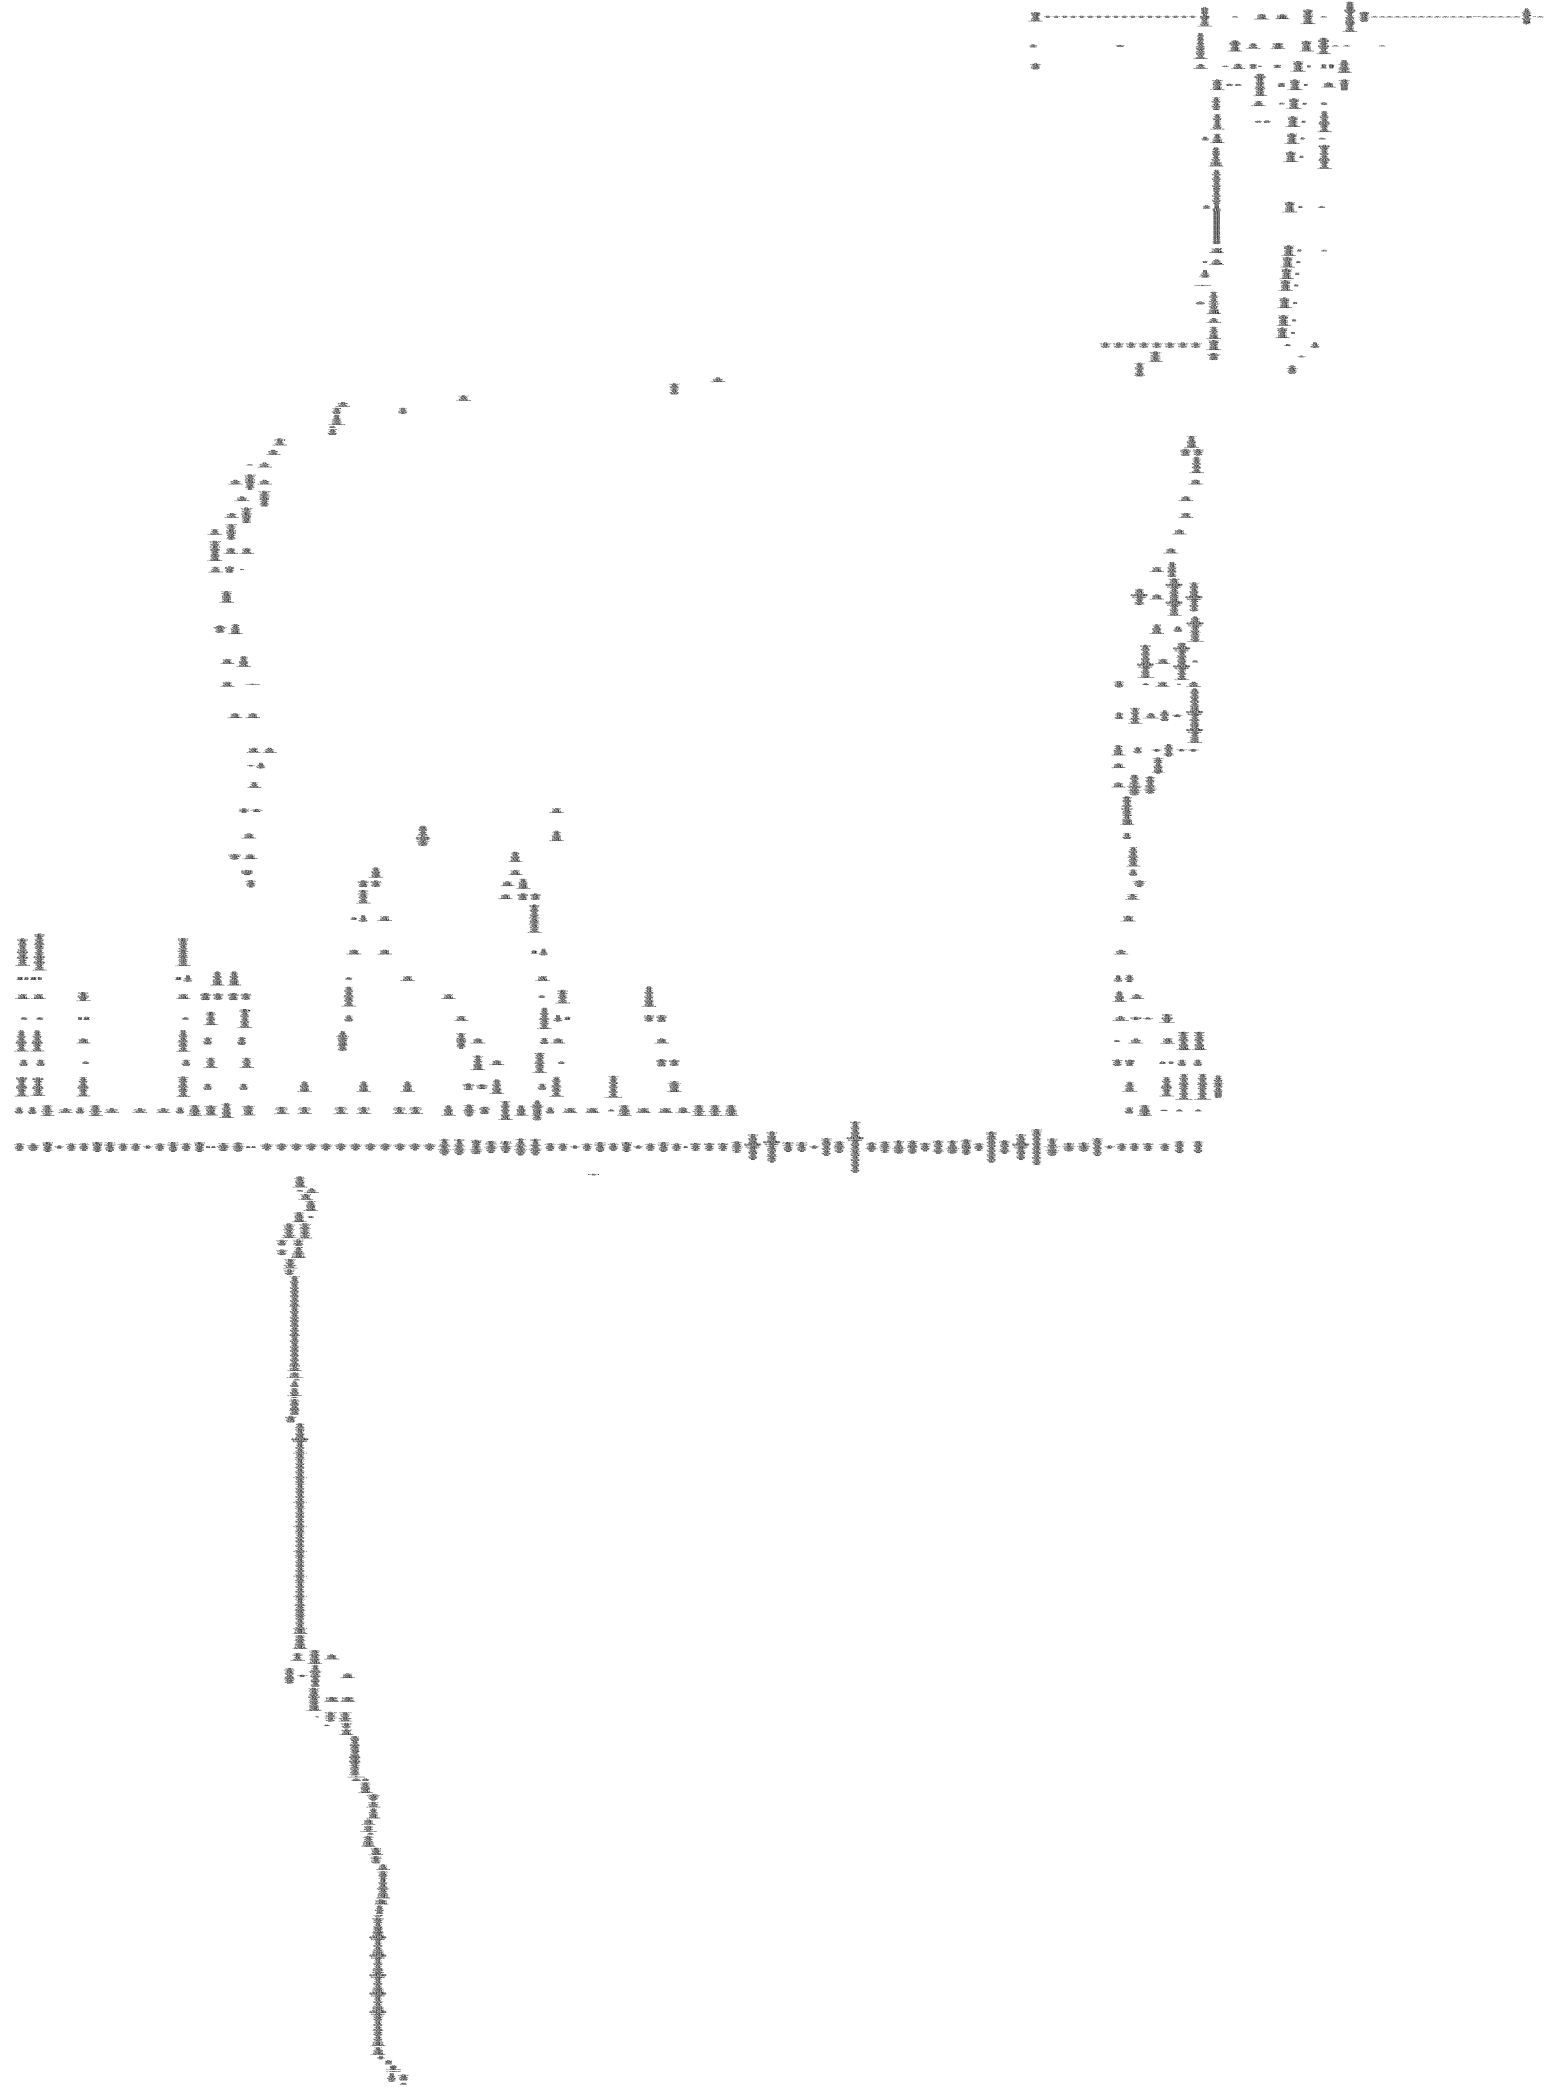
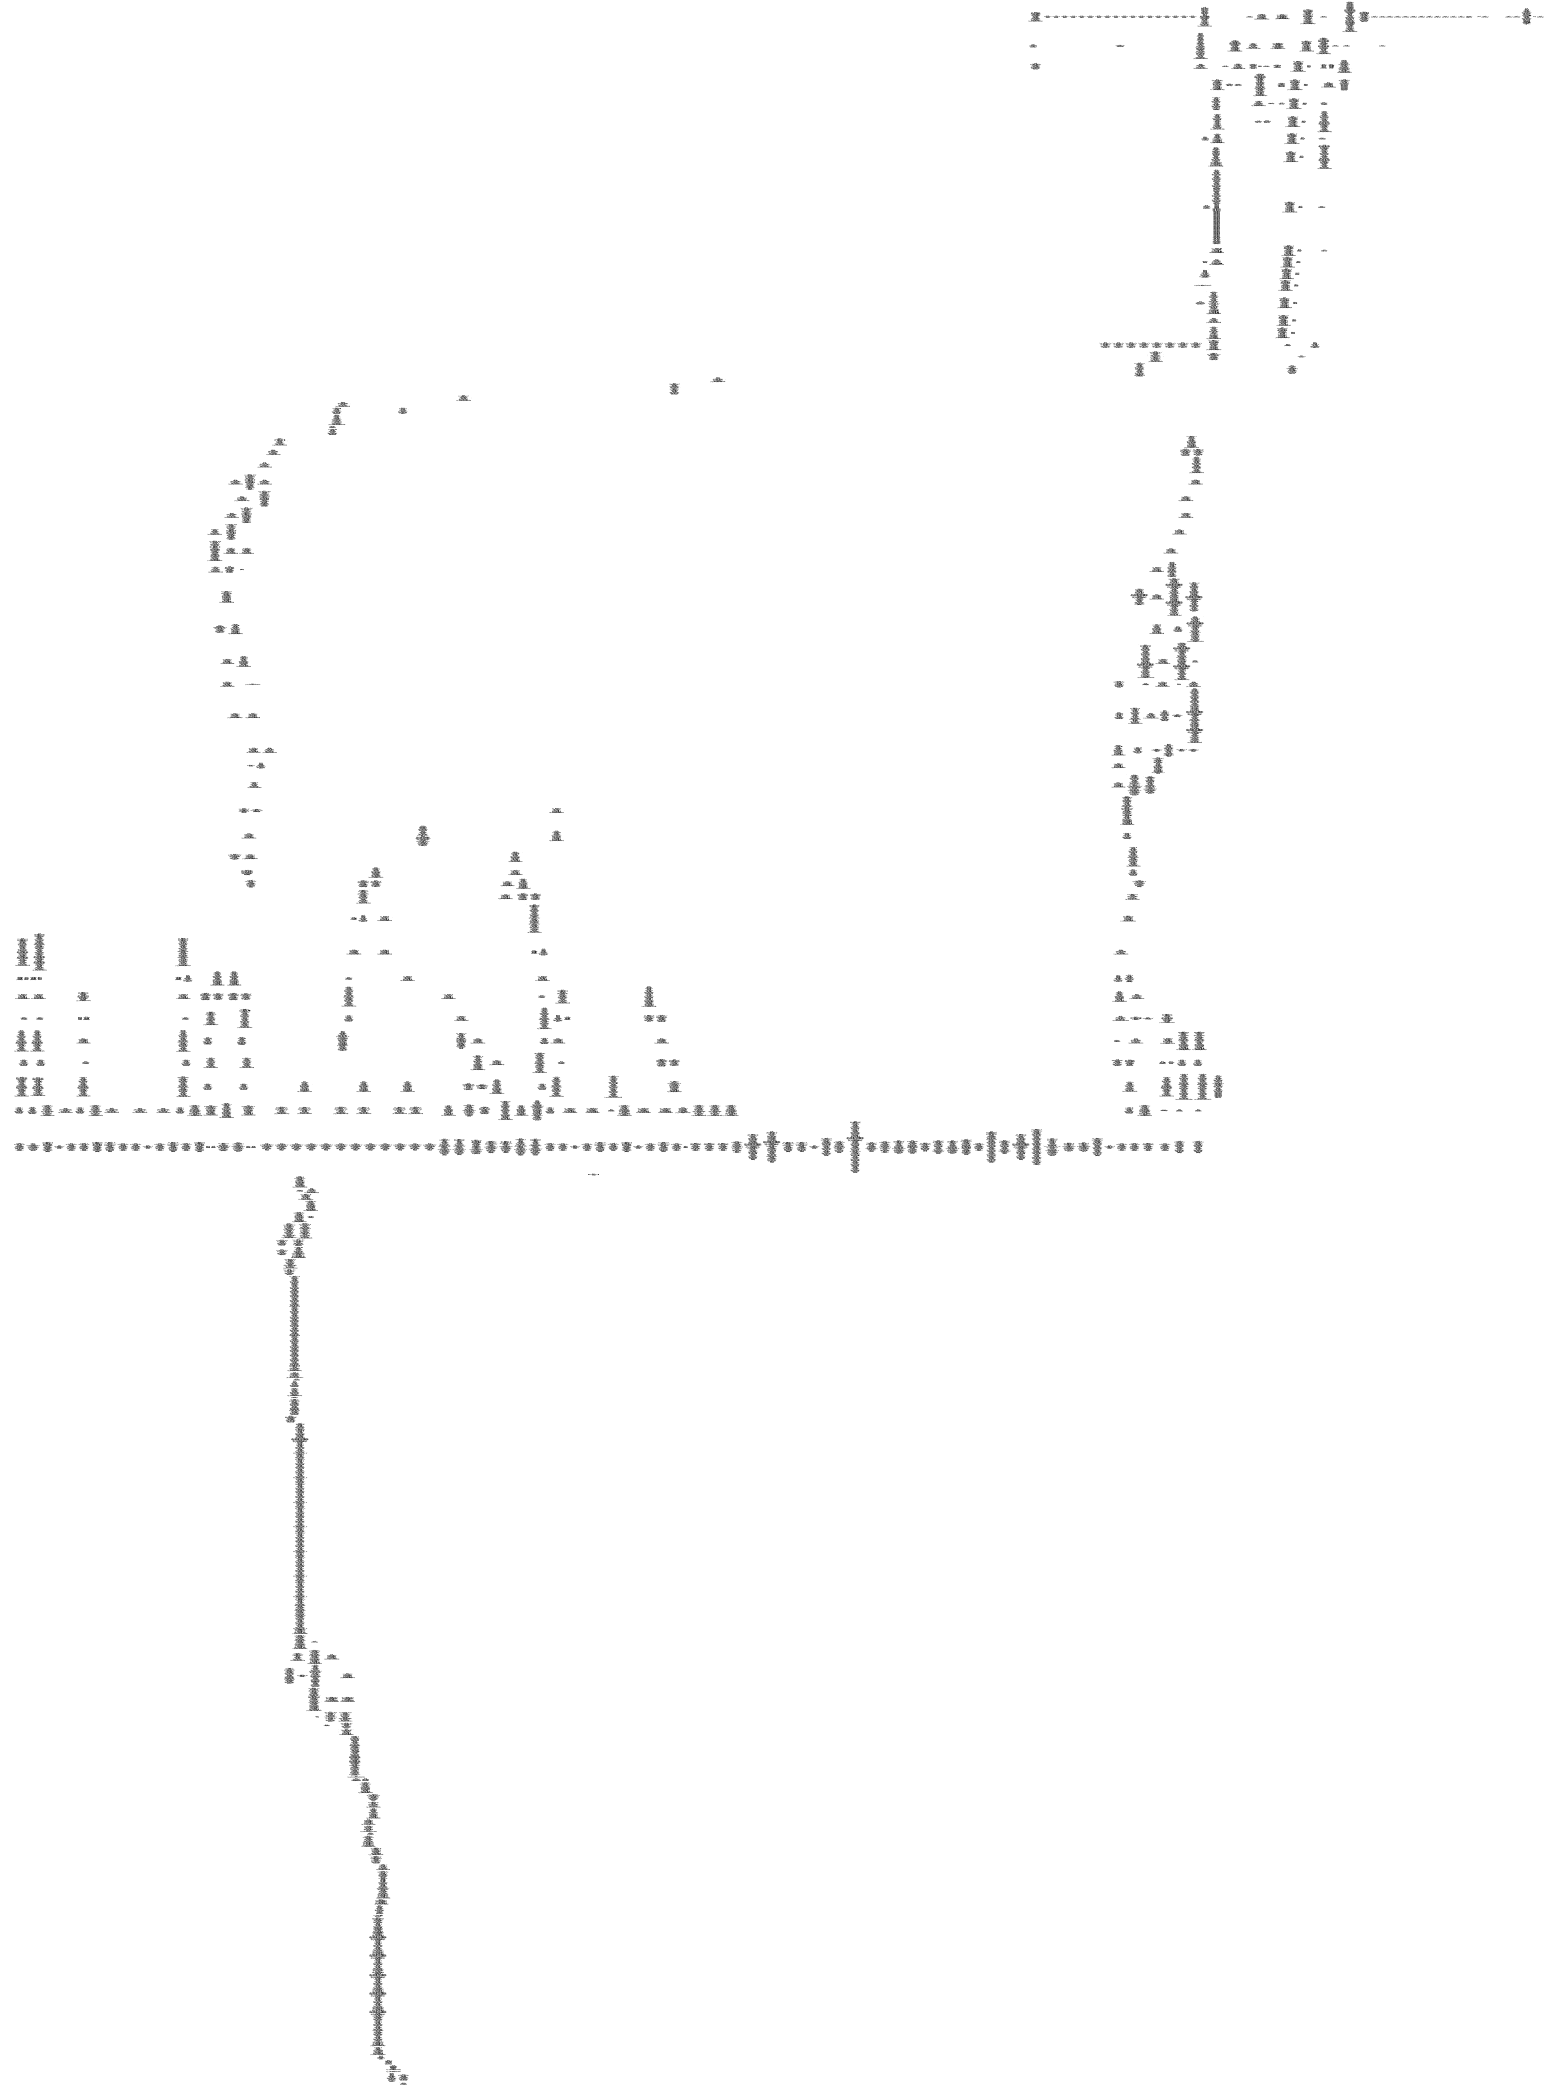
node "Address: 0x2f2a goto basic block 0x7fc4d0356150": removed
node "Address: 0x3012 goto basic block 0x7fc4d037fdd0": added
node "Address: 0x32ed": removed
node "Address: 0xa70 goto address [(0xa76 + 0x2031aa)]": removed
node "Address: 0xa40 goto address [(0xa46 + 0x2031c2)]": removed
node "Address: 0x2f62 goto basic block 0x7fc4d034a950": added
node "Address: 0x2fa7 goto basic block 0x7fc4d034fb80": added
node "Address: 0x11af goto basic block 0x7fc4d035b840": removed
node "Address: 0x16ab goto basic block 0x7fc4d0360610": added
